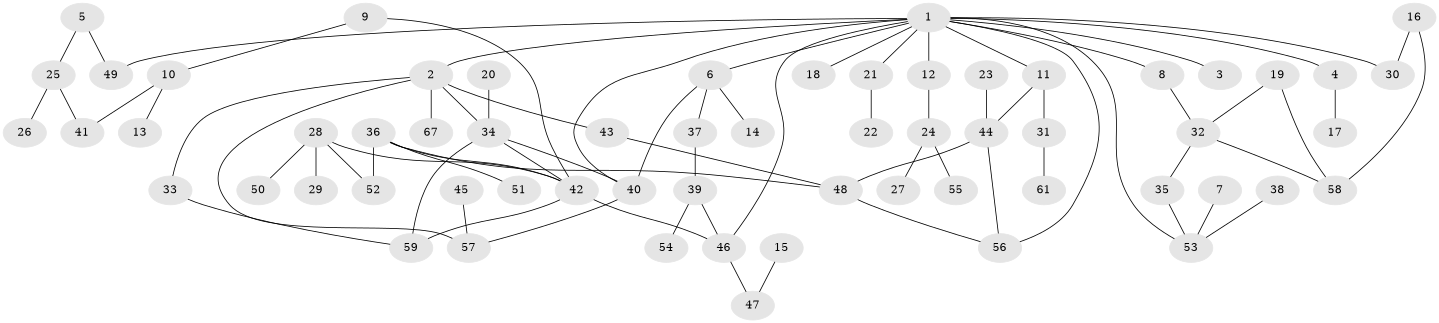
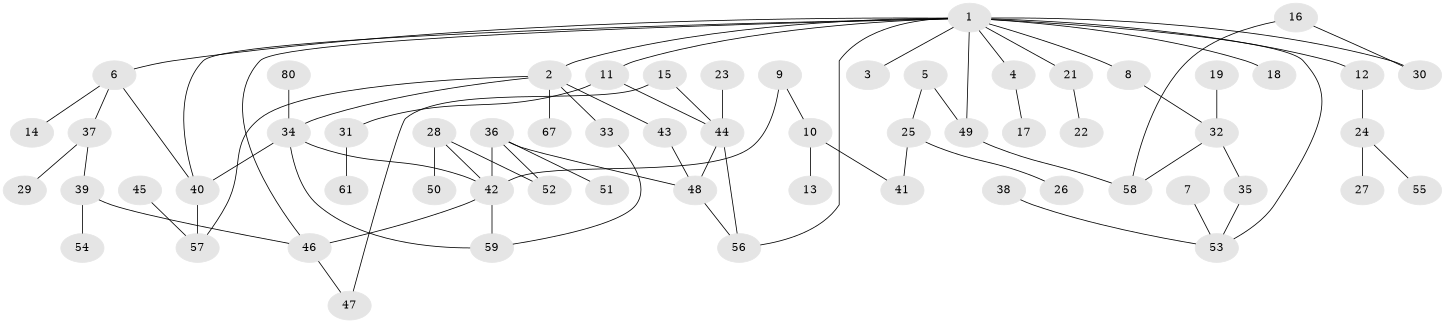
node "20": label "20" -> "80"
edge "15" -- "44": added
edge "19" -- "58": now "49" -- "58"
edge "28" -- "29": now "37" -- "29"
